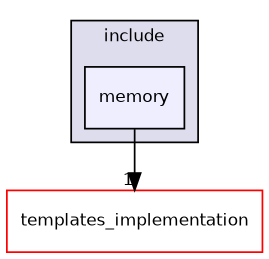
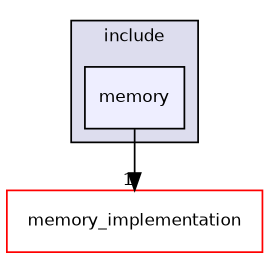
node "templates_implementation": label "templates_implementation" -> "memory_implementation"
